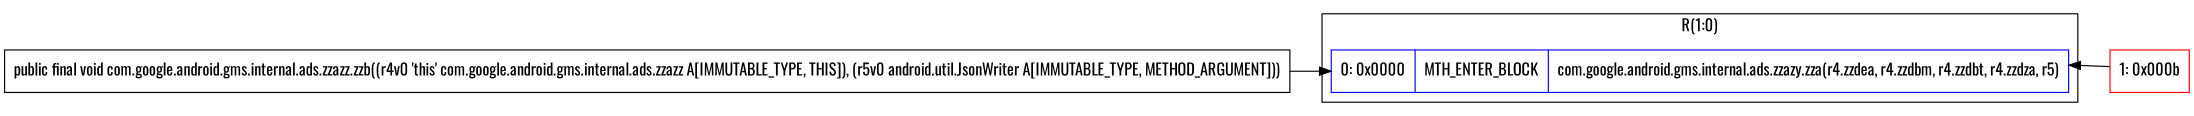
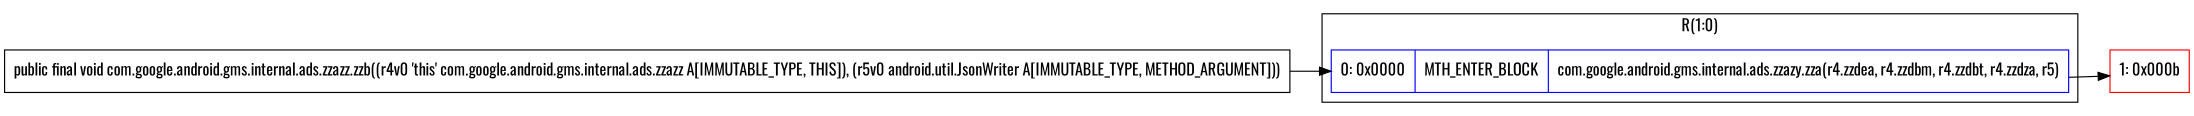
edge "1: 0x000b" -> "0: 0x0000": reversed
